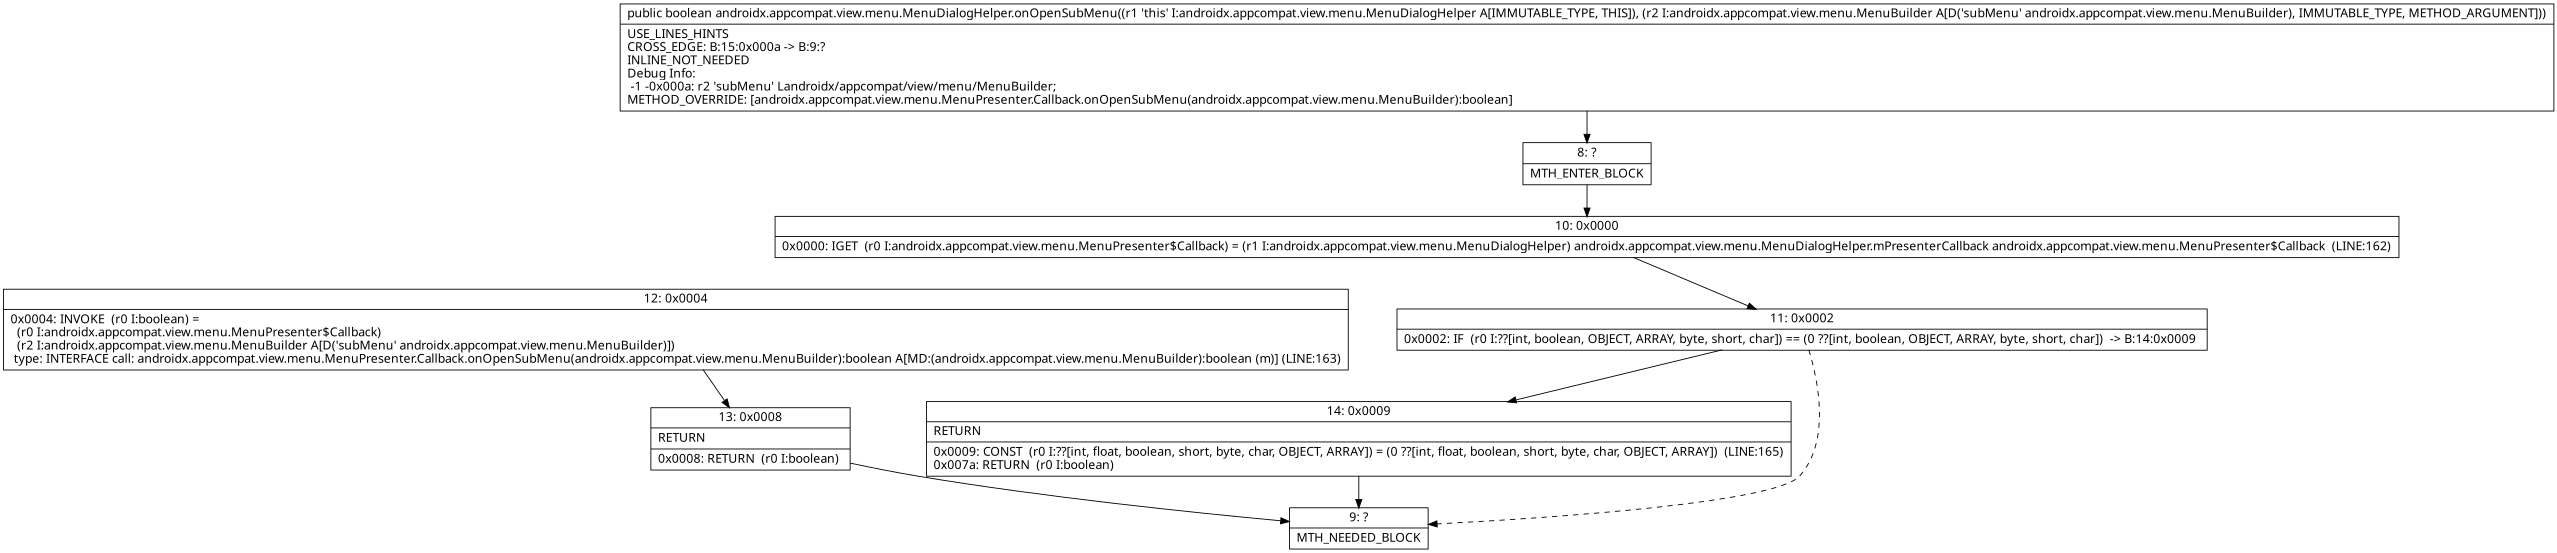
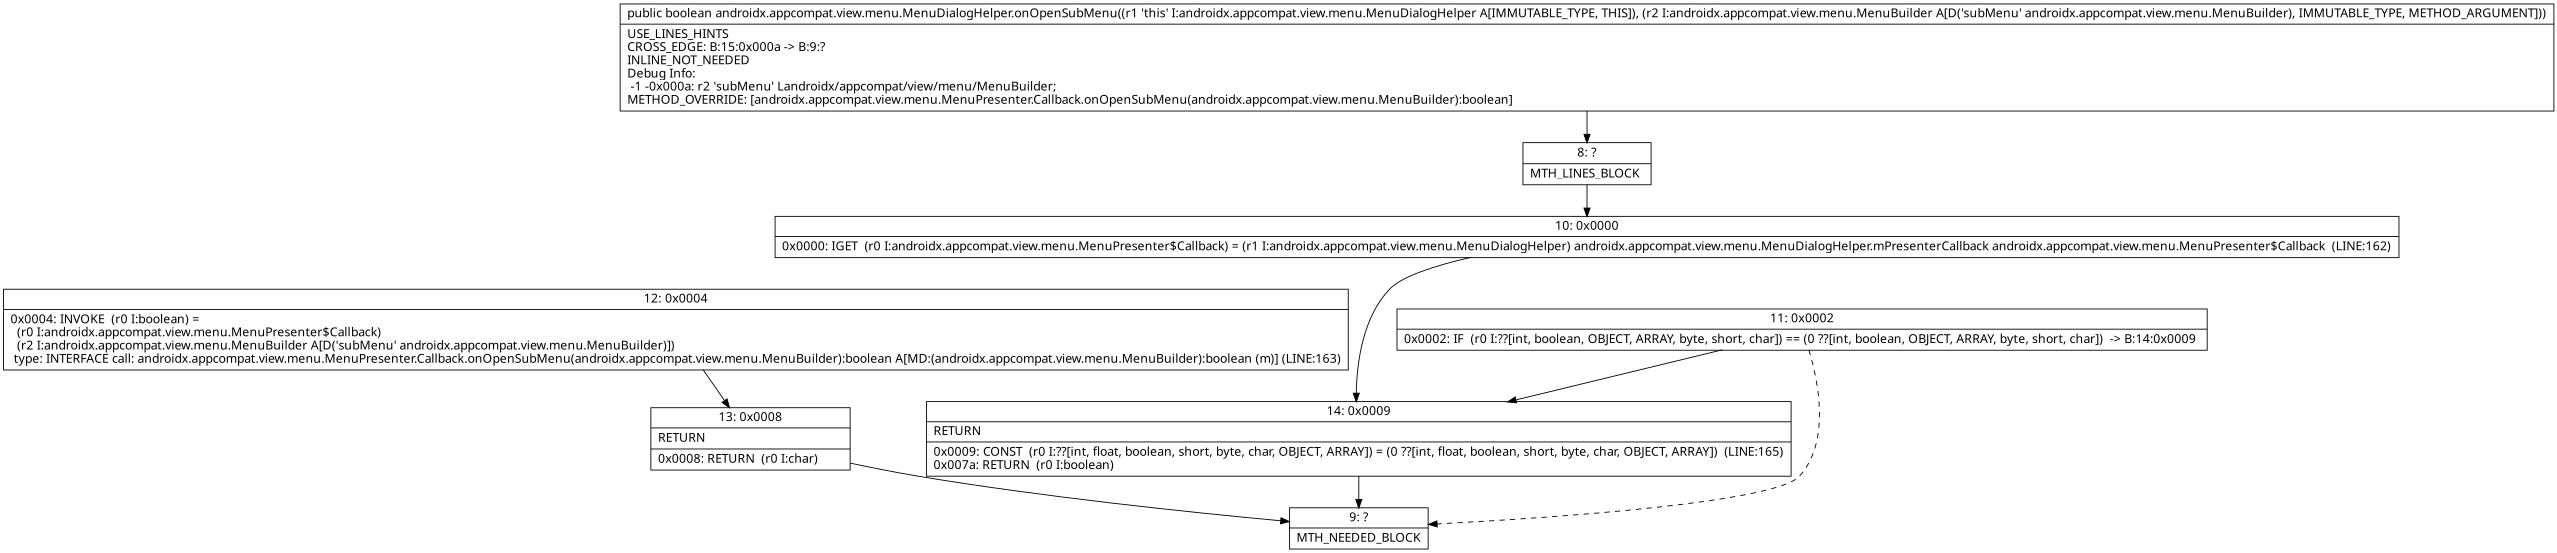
node "8: ?": text "MTH_ENTER_BLOCK" -> "MTH_LINES_BLOCK"
edge "10: 0x0000" -> "11: 0x0002": now "10: 0x0000" -> "14: 0x0009"
node "13: 0x0008": text "0x0008: RETURN  (r0 I:boolean)" -> "0x0008: RETURN  (r0 I:char)"
